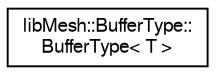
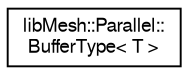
node "libMesh::BufferType:: BufferType< T >": label "libMesh::BufferType:: BufferType< T >" -> "libMesh::Parallel:: BufferType< T >"
